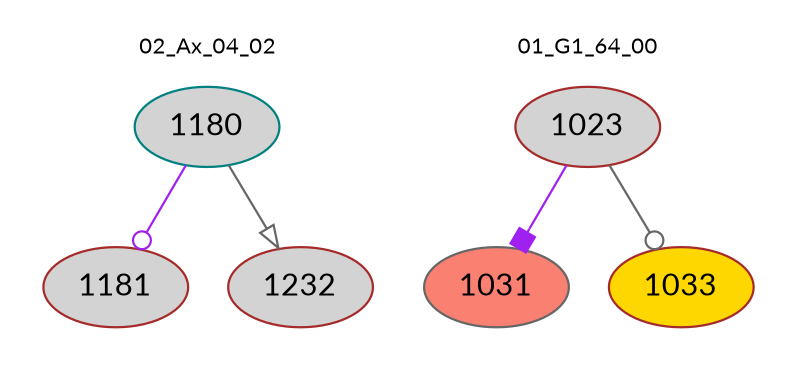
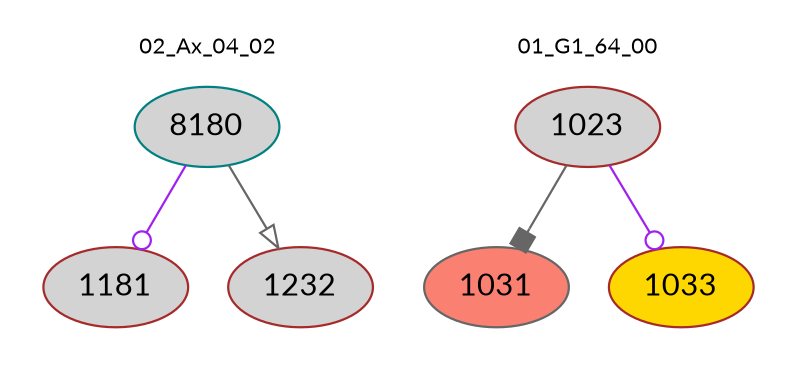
node "1180": label "1180" -> "8180"
edge "1023" -> "1031": color purple -> gray40
edge "1023" -> "1033": color gray40 -> purple
